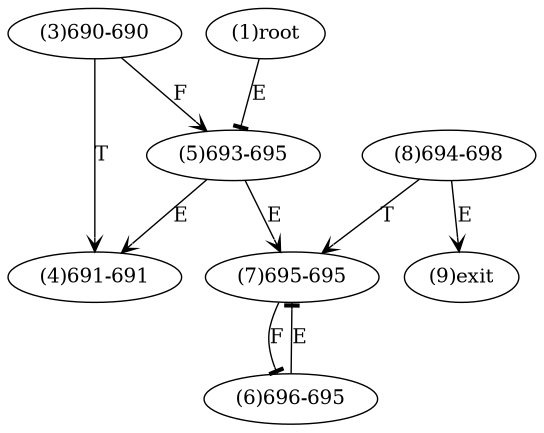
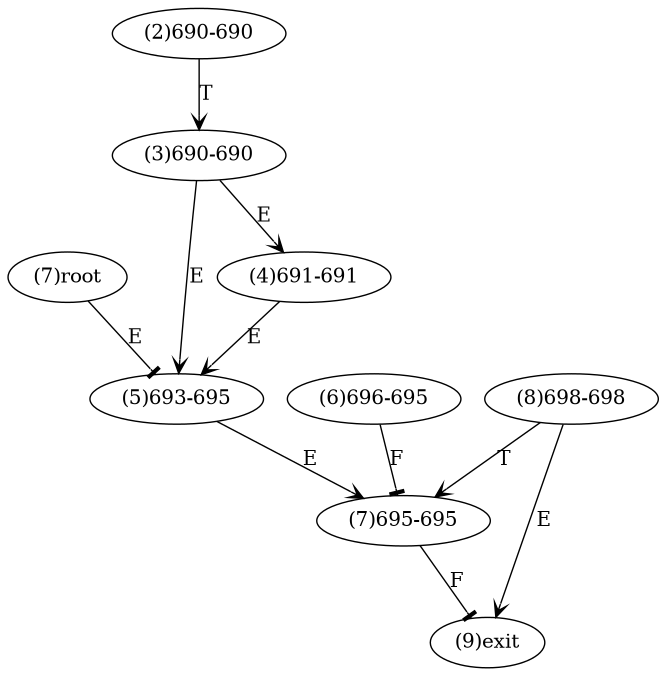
node "(2)690-690": added
node "(1)root": label "(1)root" -> "(7)root"
edge "(3)690-690" -> "(5)693-695": label "F" -> "E"
edge "(3)690-690" -> "(4)691-691": label "T" -> "E"
node "(8)694-698": label "(8)694-698" -> "(8)698-698"
edge "(5)693-695" -> "(4)691-691": reversed
edge "(7)695-695" -> "(6)696-695": now "(7)695-695" -> "(9)exit"
edge "(6)696-695" -> "(7)695-695": label "E" -> "F"
